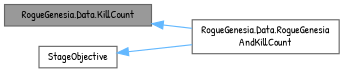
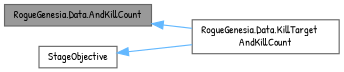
node "RogueGenesia.Data.KillCount": label "RogueGenesia.Data.KillCount" -> "RogueGenesia.Data.AndKillCount"
node "RogueGenesia.Data.RogueGenesia AndKillCount": label "RogueGenesia.Data.RogueGenesia AndKillCount" -> "RogueGenesia.Data.KillTarget AndKillCount"
